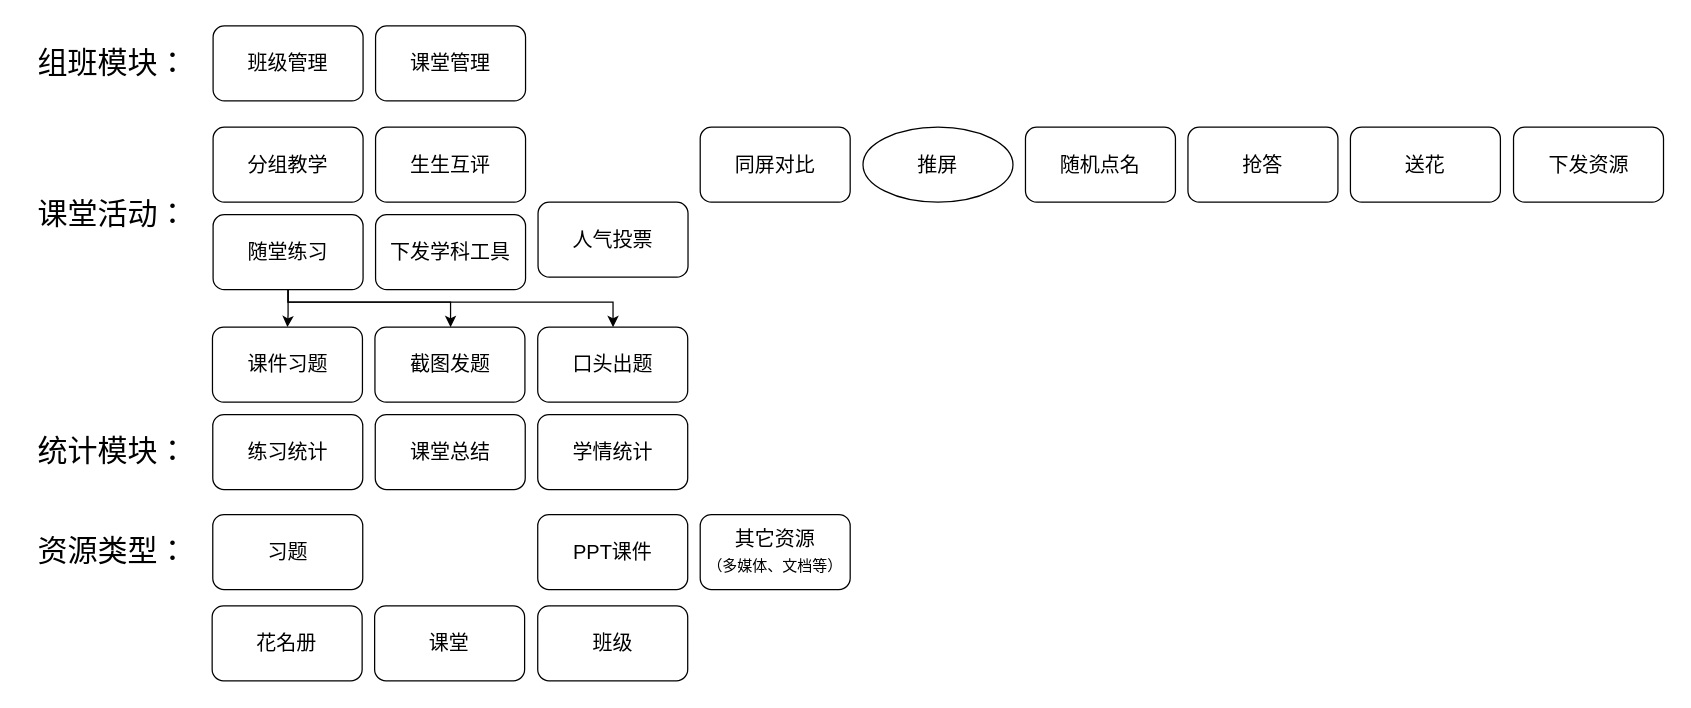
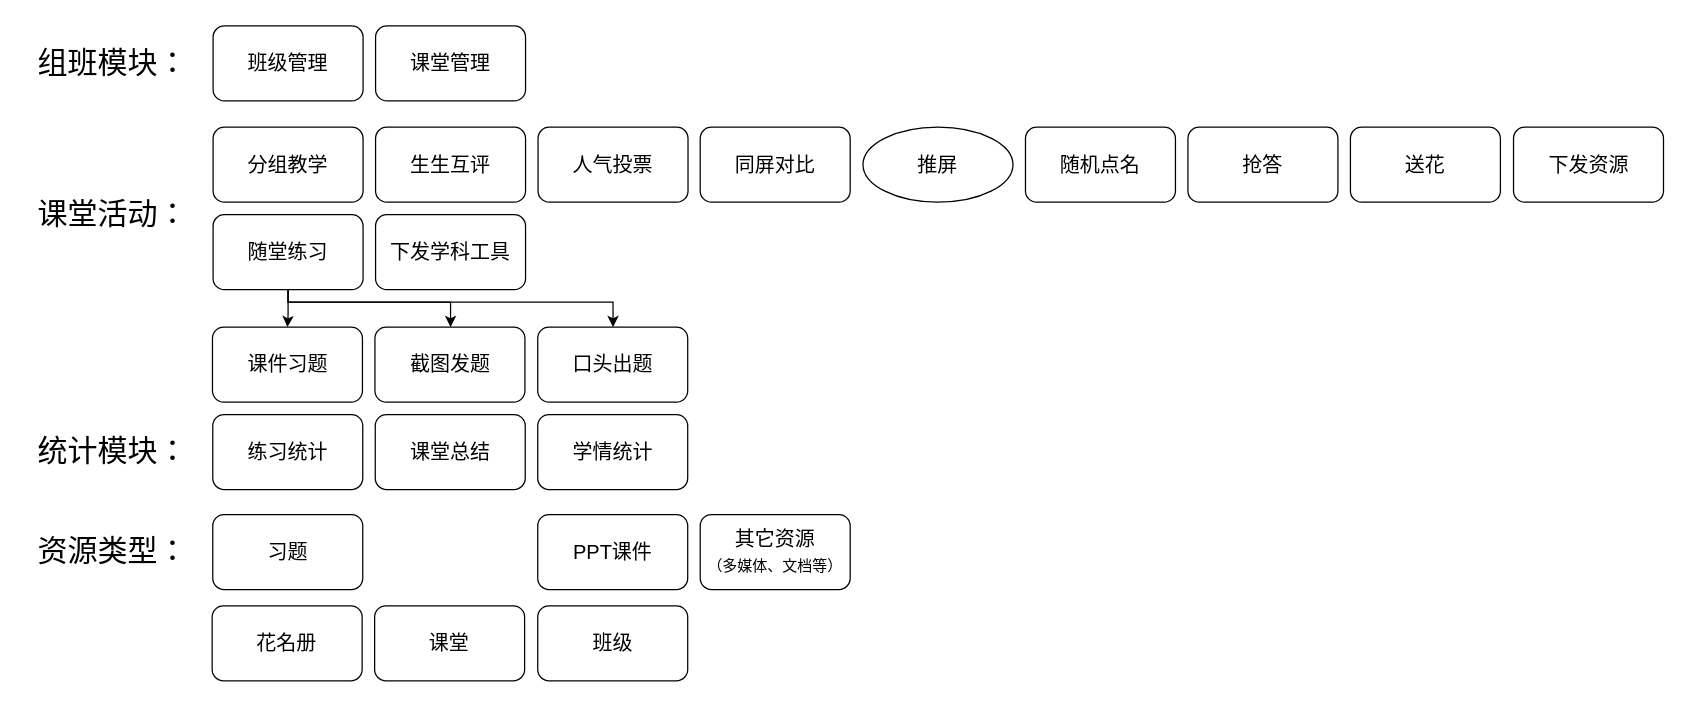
node "人气投票": moved (613, 239) -> (613, 164)
